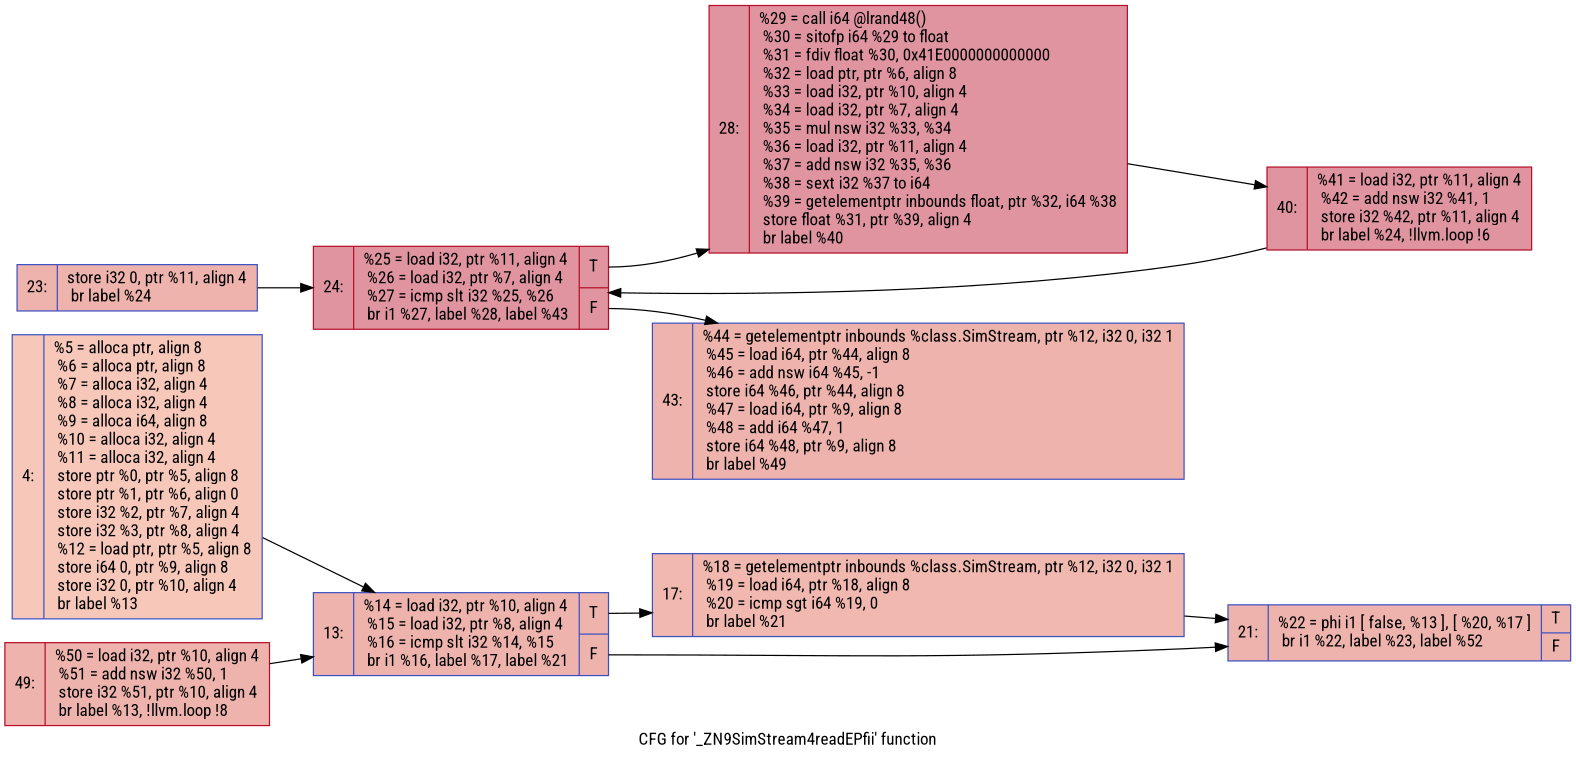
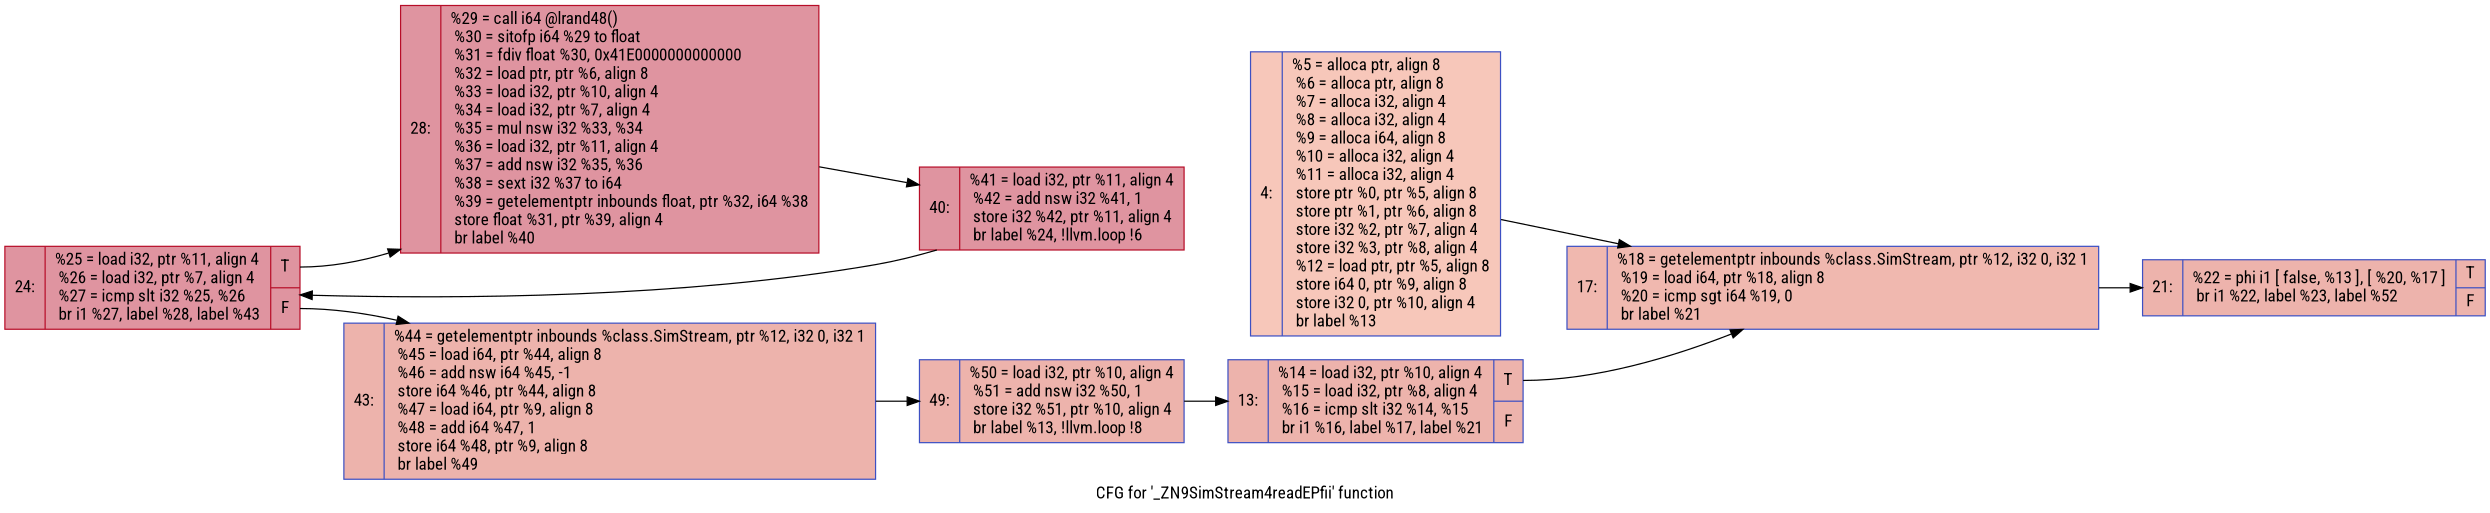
node "23:": removed
edge "43:" -> "49:": added
node "4:": text "store ptr %1, ptr %6, align 0" -> "store ptr %1, ptr %6, align 8"
edge "4:" -> "13:": now "4:" -> "17:"
edge "13:" -> "21:": removed
node "49:": color #b70d28ff -> #3d50c3ff
